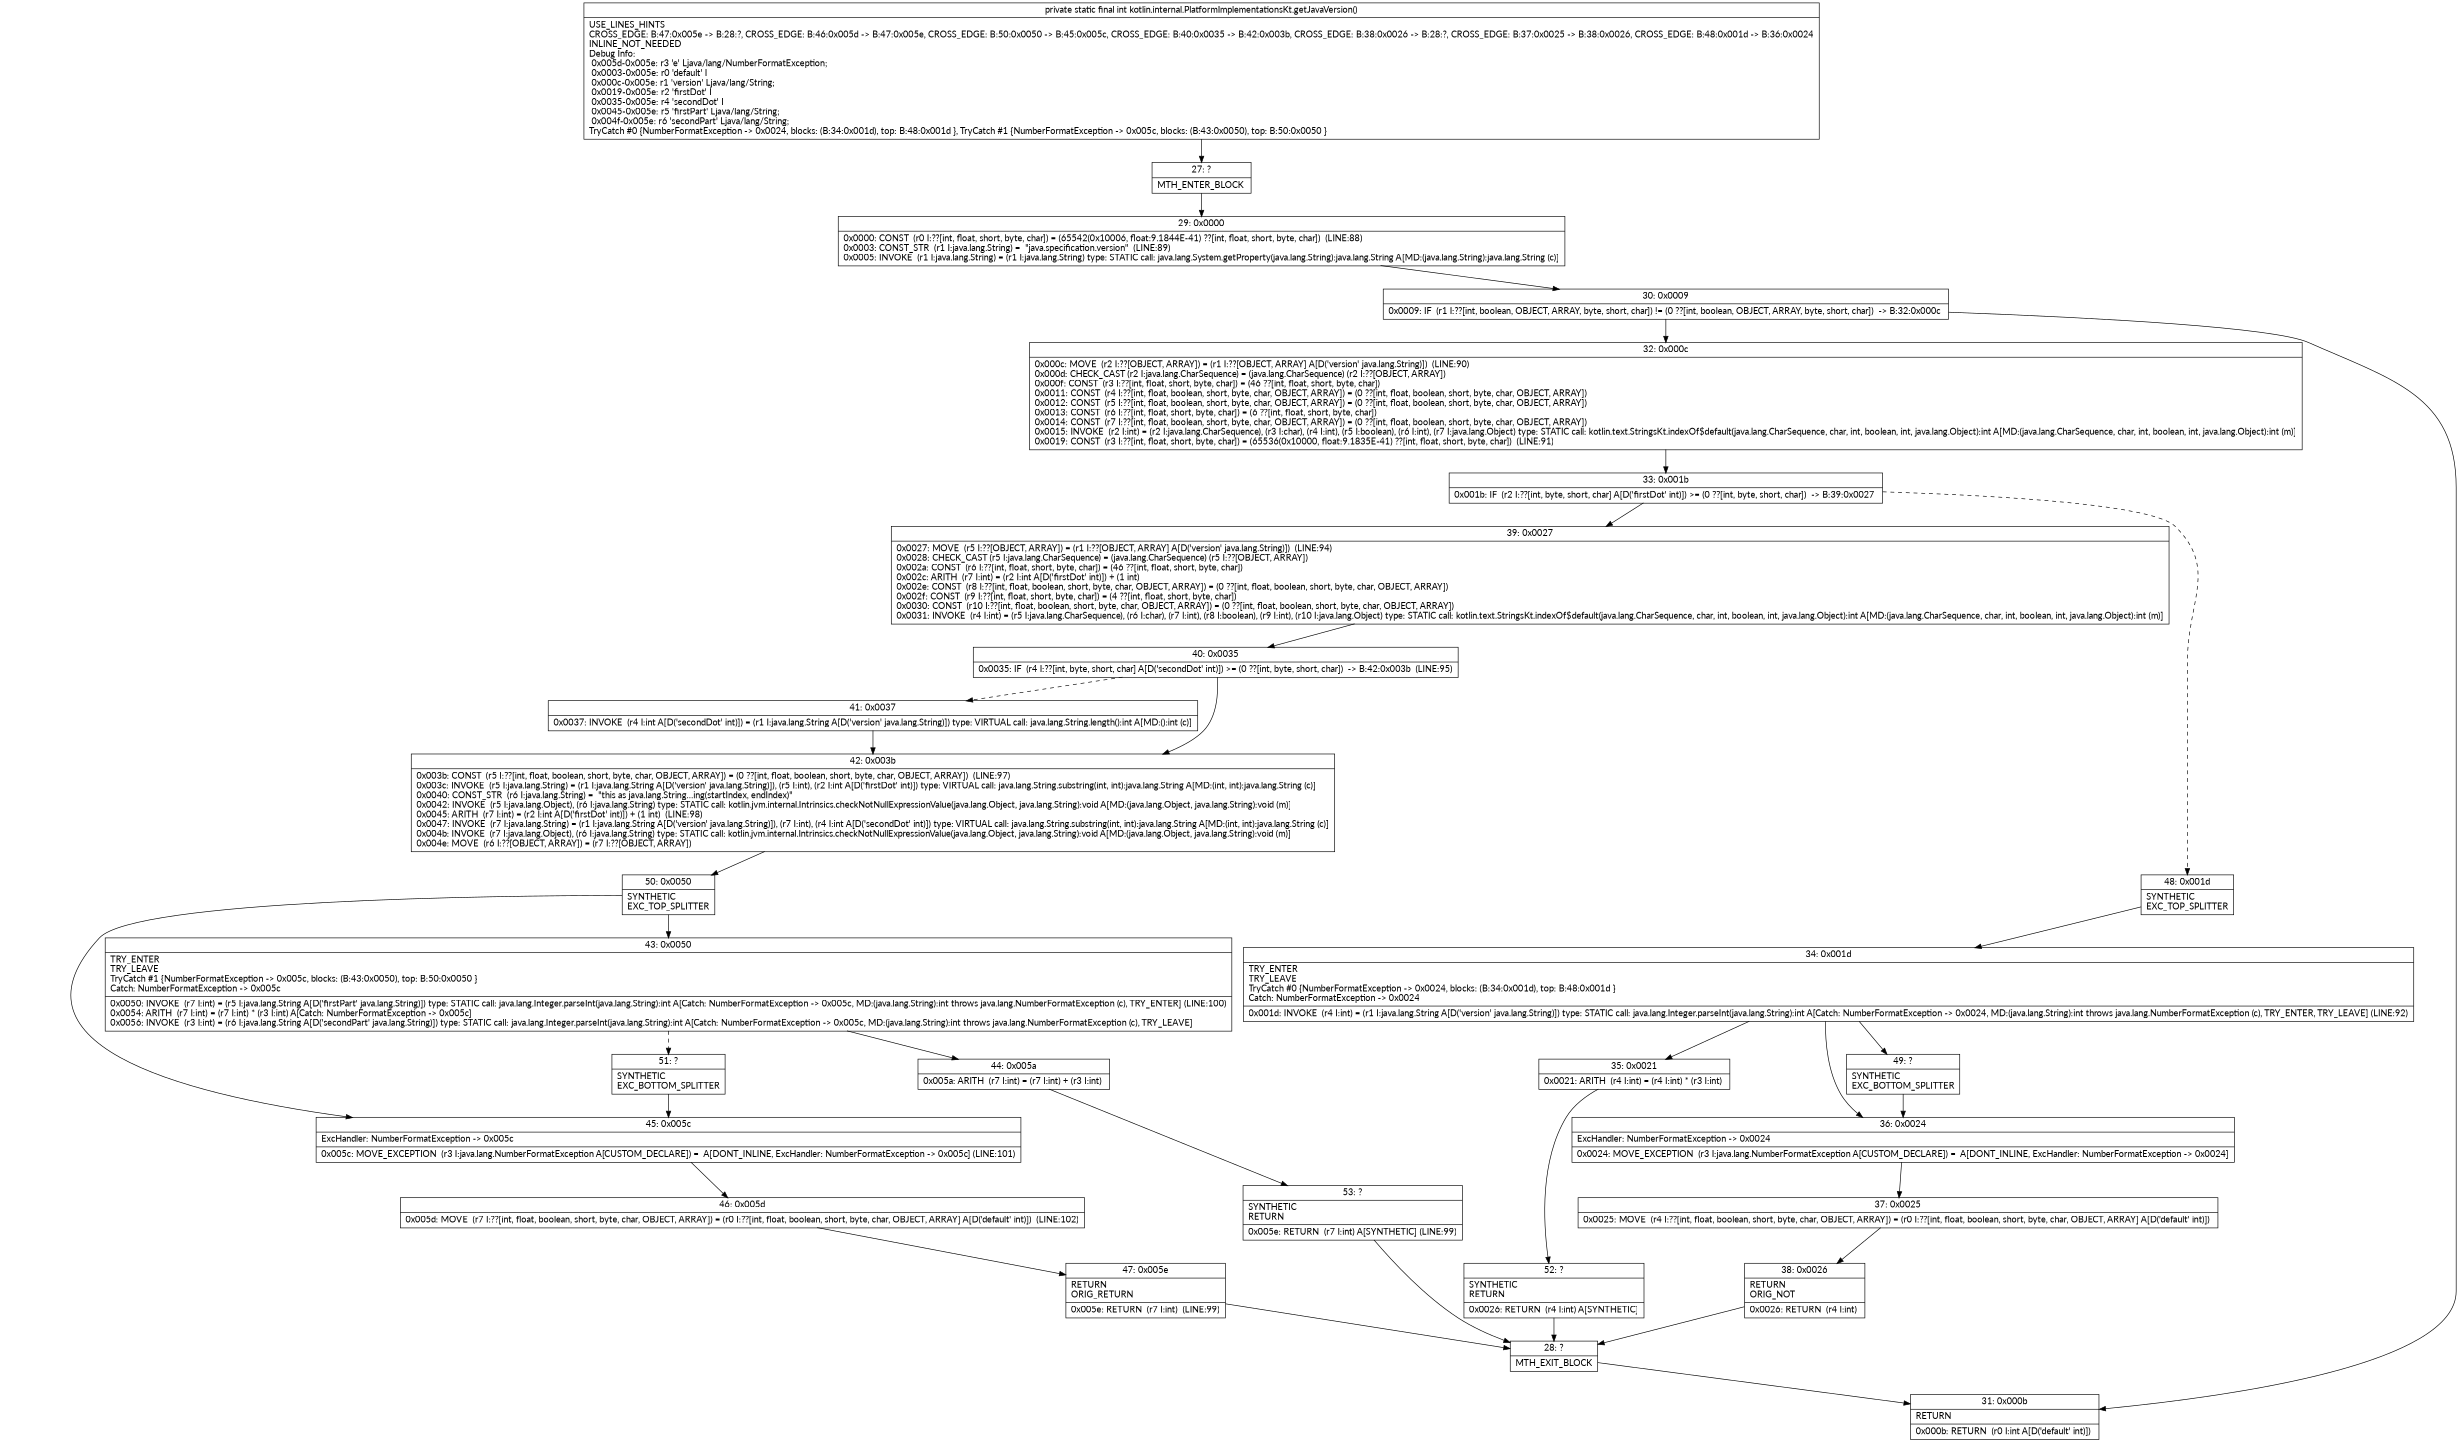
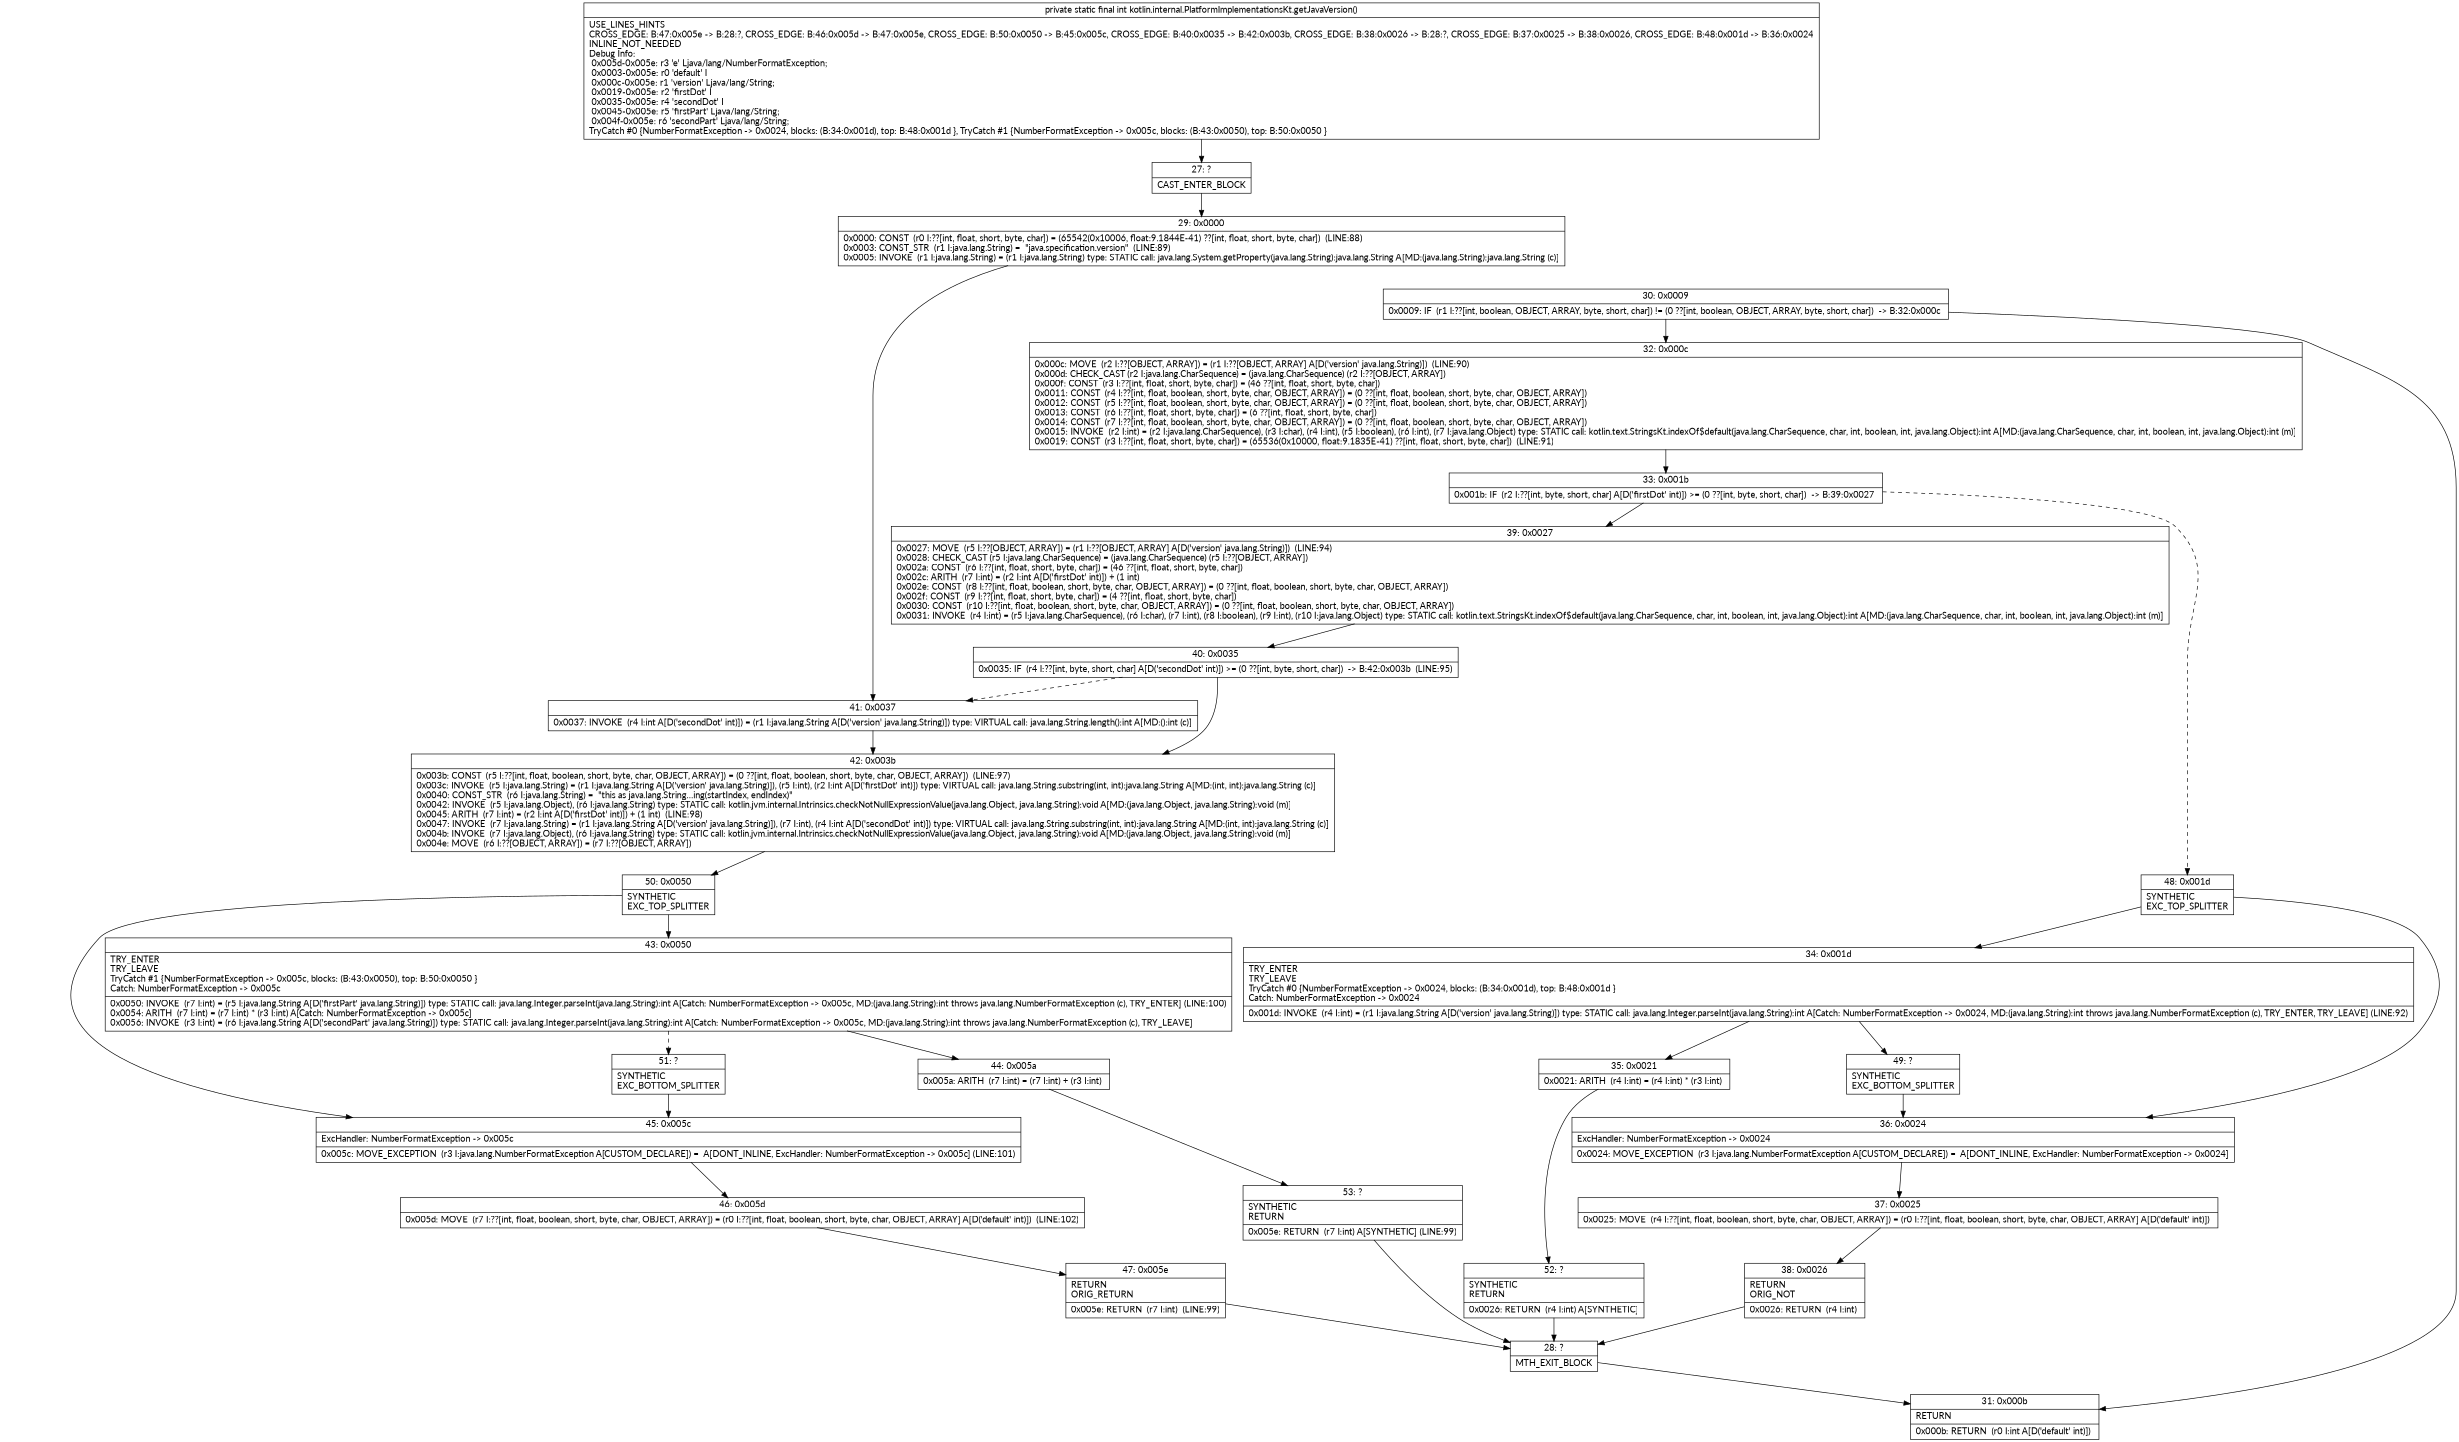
node "27: ?": text "MTH_ENTER_BLOCK" -> "CAST_ENTER_BLOCK"
edge "29: 0x0000" -> "30: 0x0009": now "29: 0x0000" -> "41: 0x0037"
edge "34: 0x001d" -> "36: 0x0024": now "48: 0x001d" -> "36: 0x0024"
